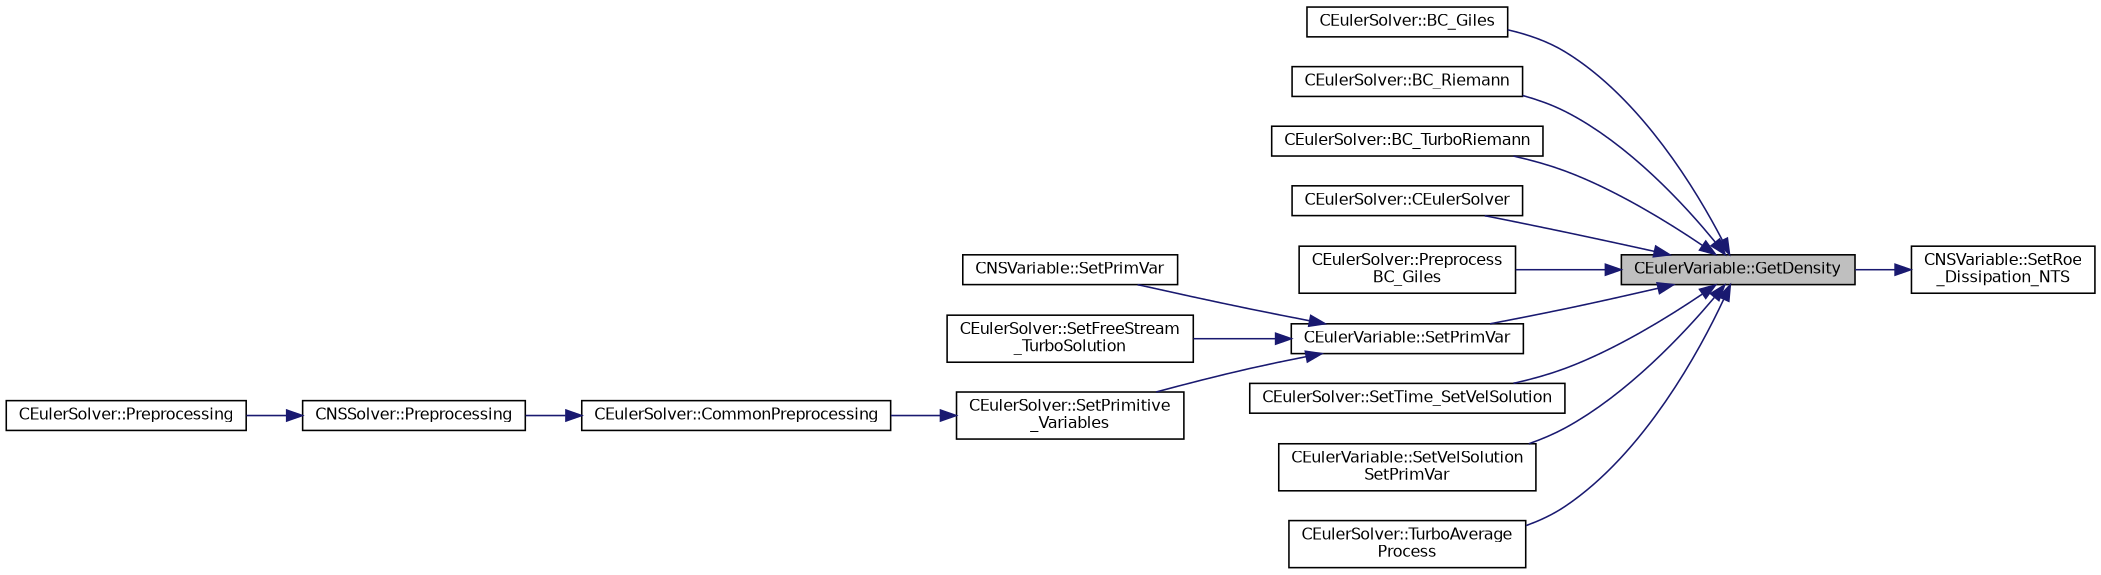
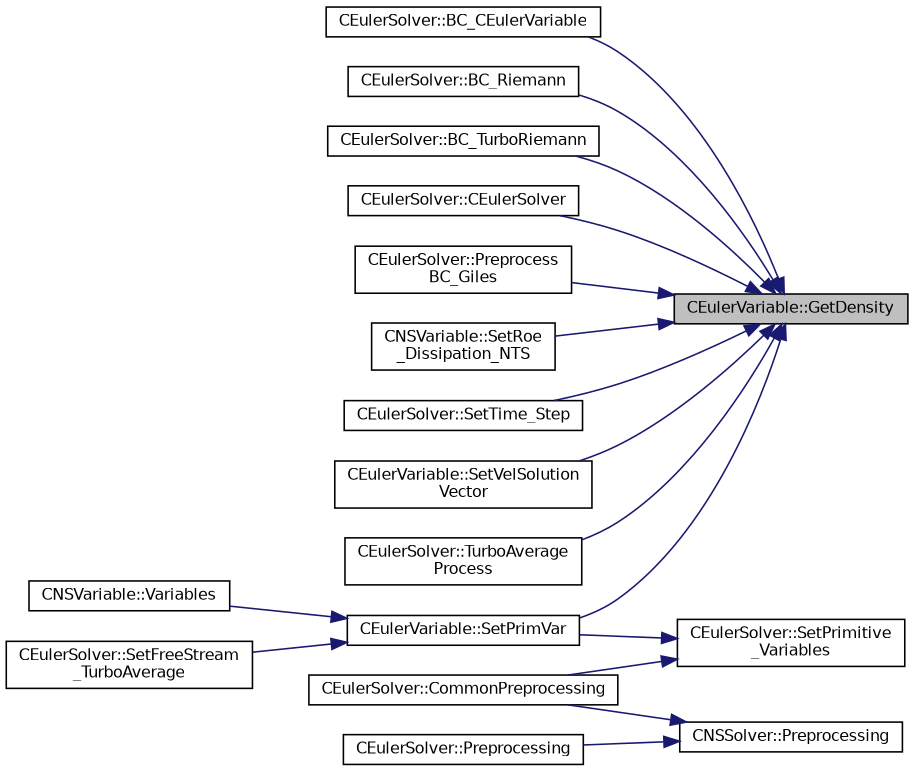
node "CEulerSolver::BC_Giles": label "CEulerSolver::BC_Giles" -> "CEulerSolver::BC_CEulerVariable"
node "CNSVariable::SetPrimVar": label "CNSVariable::SetPrimVar" -> "CNSVariable::Variables"
edge "CEulerVariable::GetDensity" -> "CNSVariable::SetRoe _Dissipation_NTS": reversed
node "CEulerSolver::SetFreeStream _TurboSolution": label "CEulerSolver::SetFreeStream _TurboSolution" -> "CEulerSolver::SetFreeStream _TurboAverage"
edge "CEulerSolver::SetPrimitive _Variables" -> "CEulerVariable::SetPrimVar": reversed
node "CEulerSolver::SetTime_SetVelSolution": label "CEulerSolver::SetTime_SetVelSolution" -> "CEulerSolver::SetTime_Step"
edge "CNSSolver::Preprocessing" -> "CEulerSolver::CommonPreprocessing": reversed
node "CEulerVariable::SetVelSolution SetPrimVar": label "CEulerVariable::SetVelSolution SetPrimVar" -> "CEulerVariable::SetVelSolution Vector"
